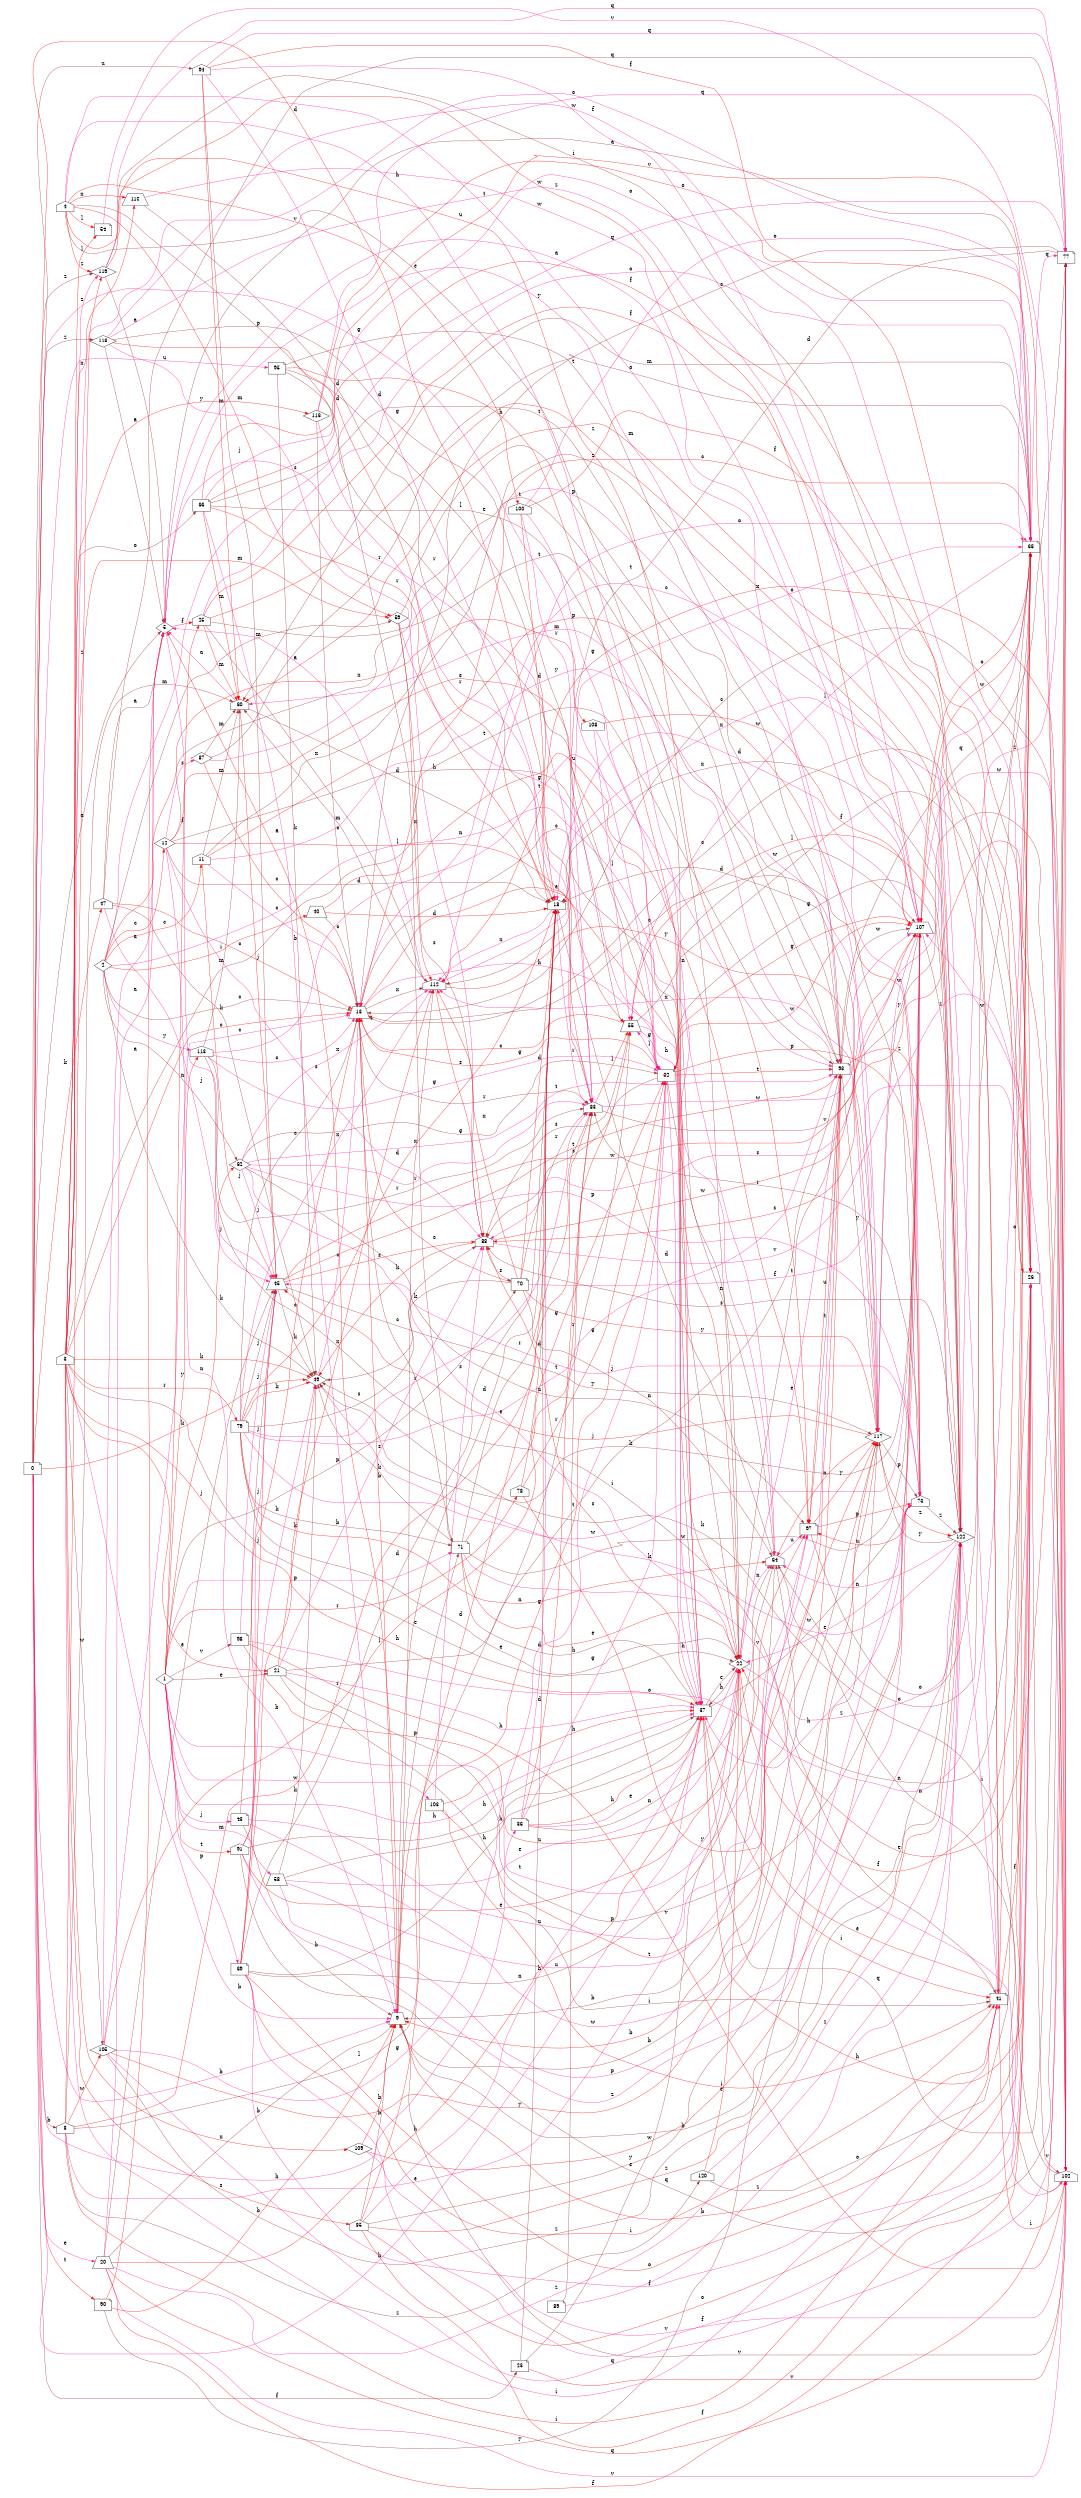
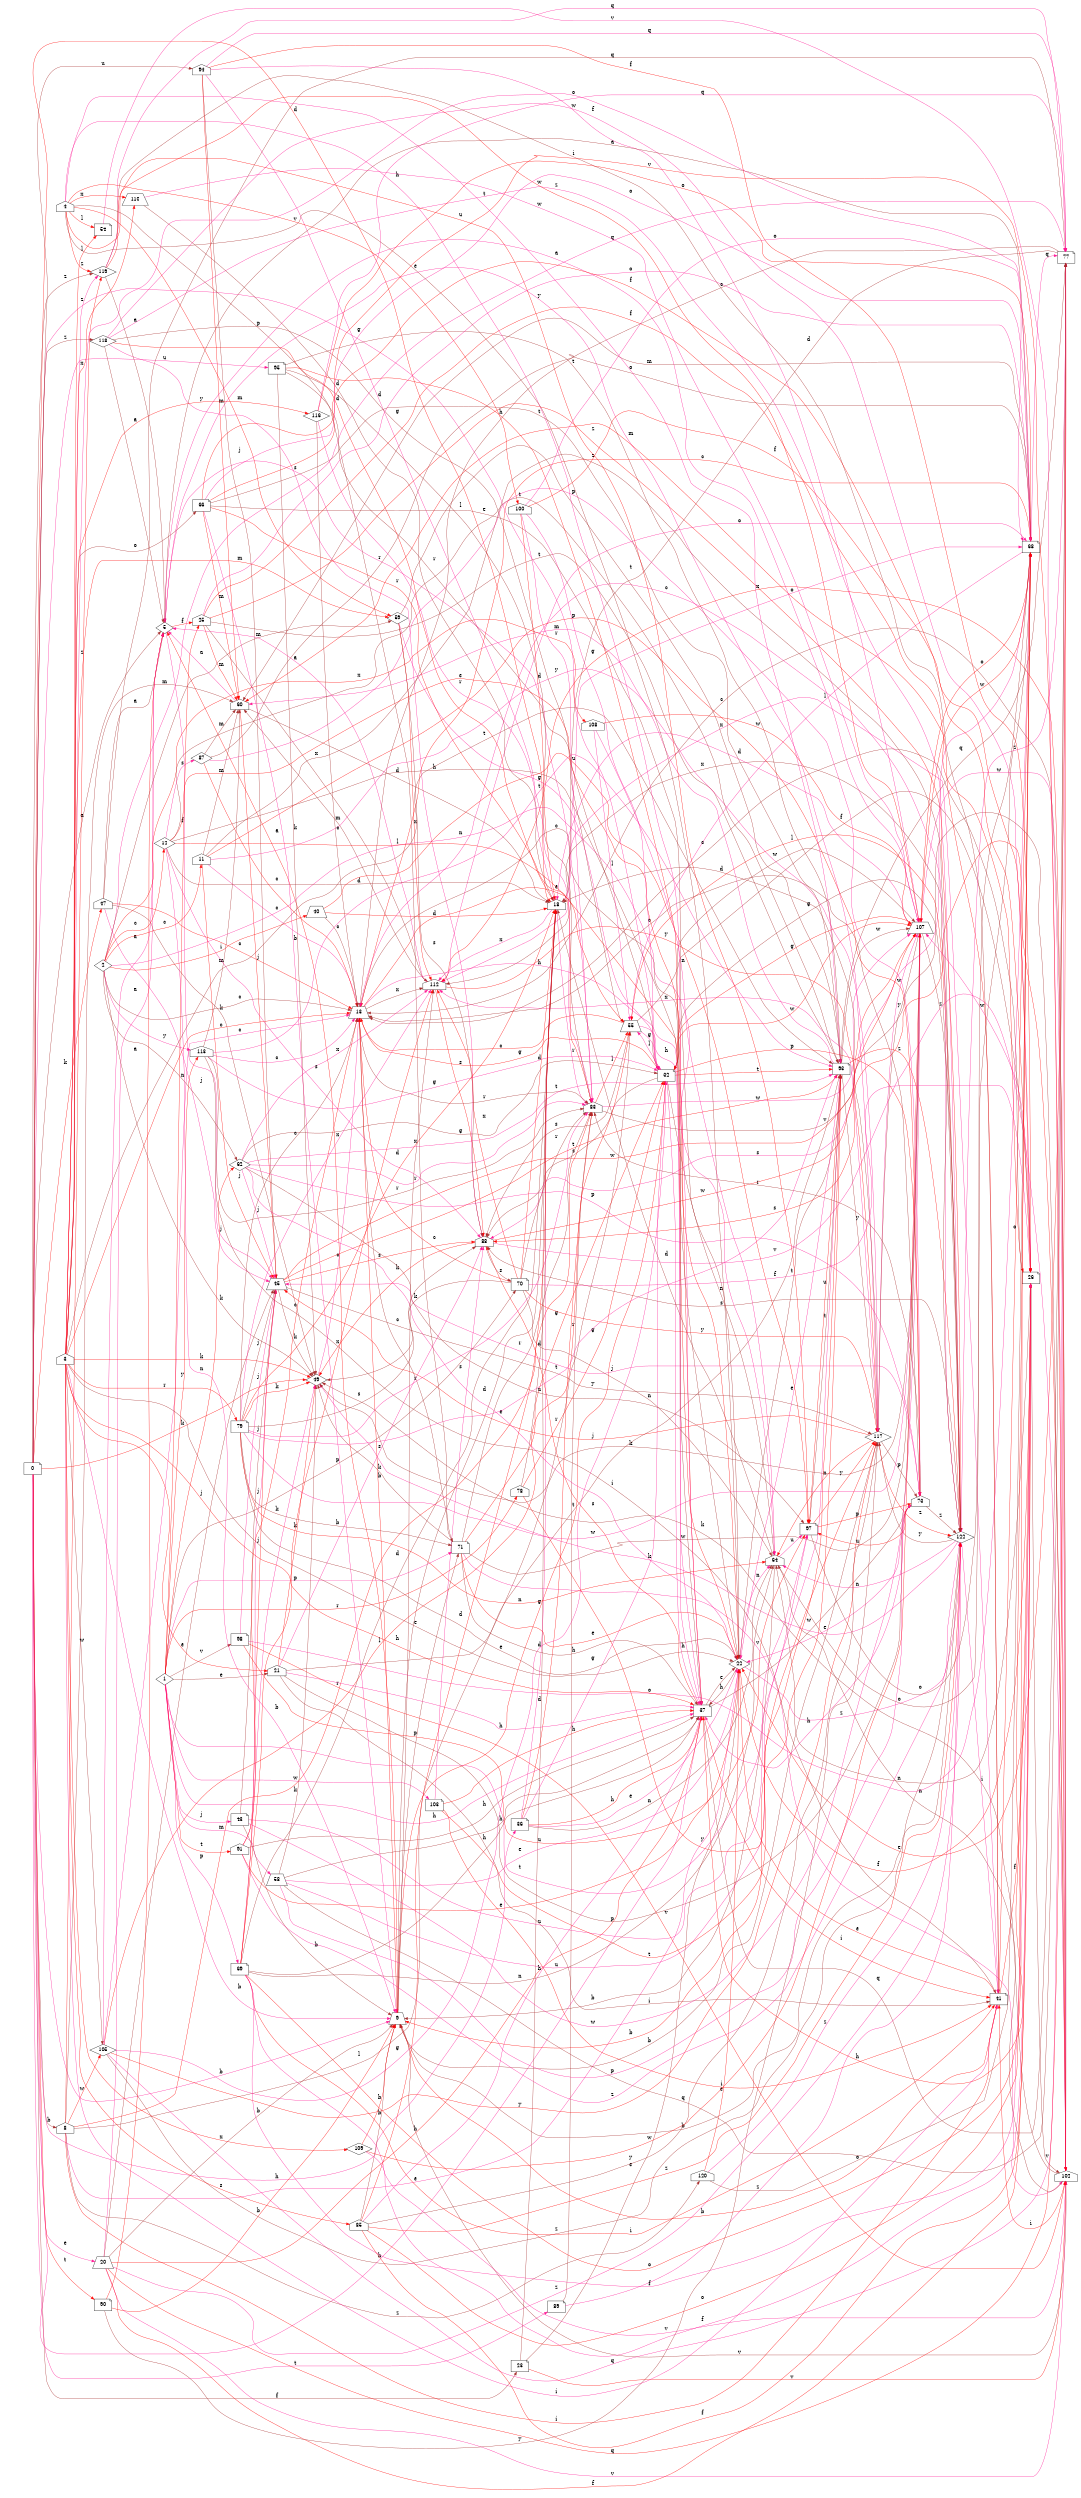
edge "91" -> "77": now "58" -> "77"
edge "0" -> "89": added, label "t"
